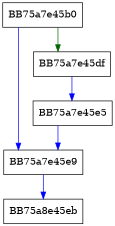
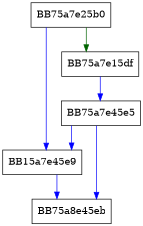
node "BB75a7e45b0": label "BB75a7e45b0" -> "BB75a7e25b0"
node "BB75a7e45df": label "BB75a7e45df" -> "BB75a7e15df"
edge "BB75a7e45e5" -> "BB75a8e45eb": added
node "BB75a7e45e9": label "BB75a7e45e9" -> "BB15a7e45e9"
